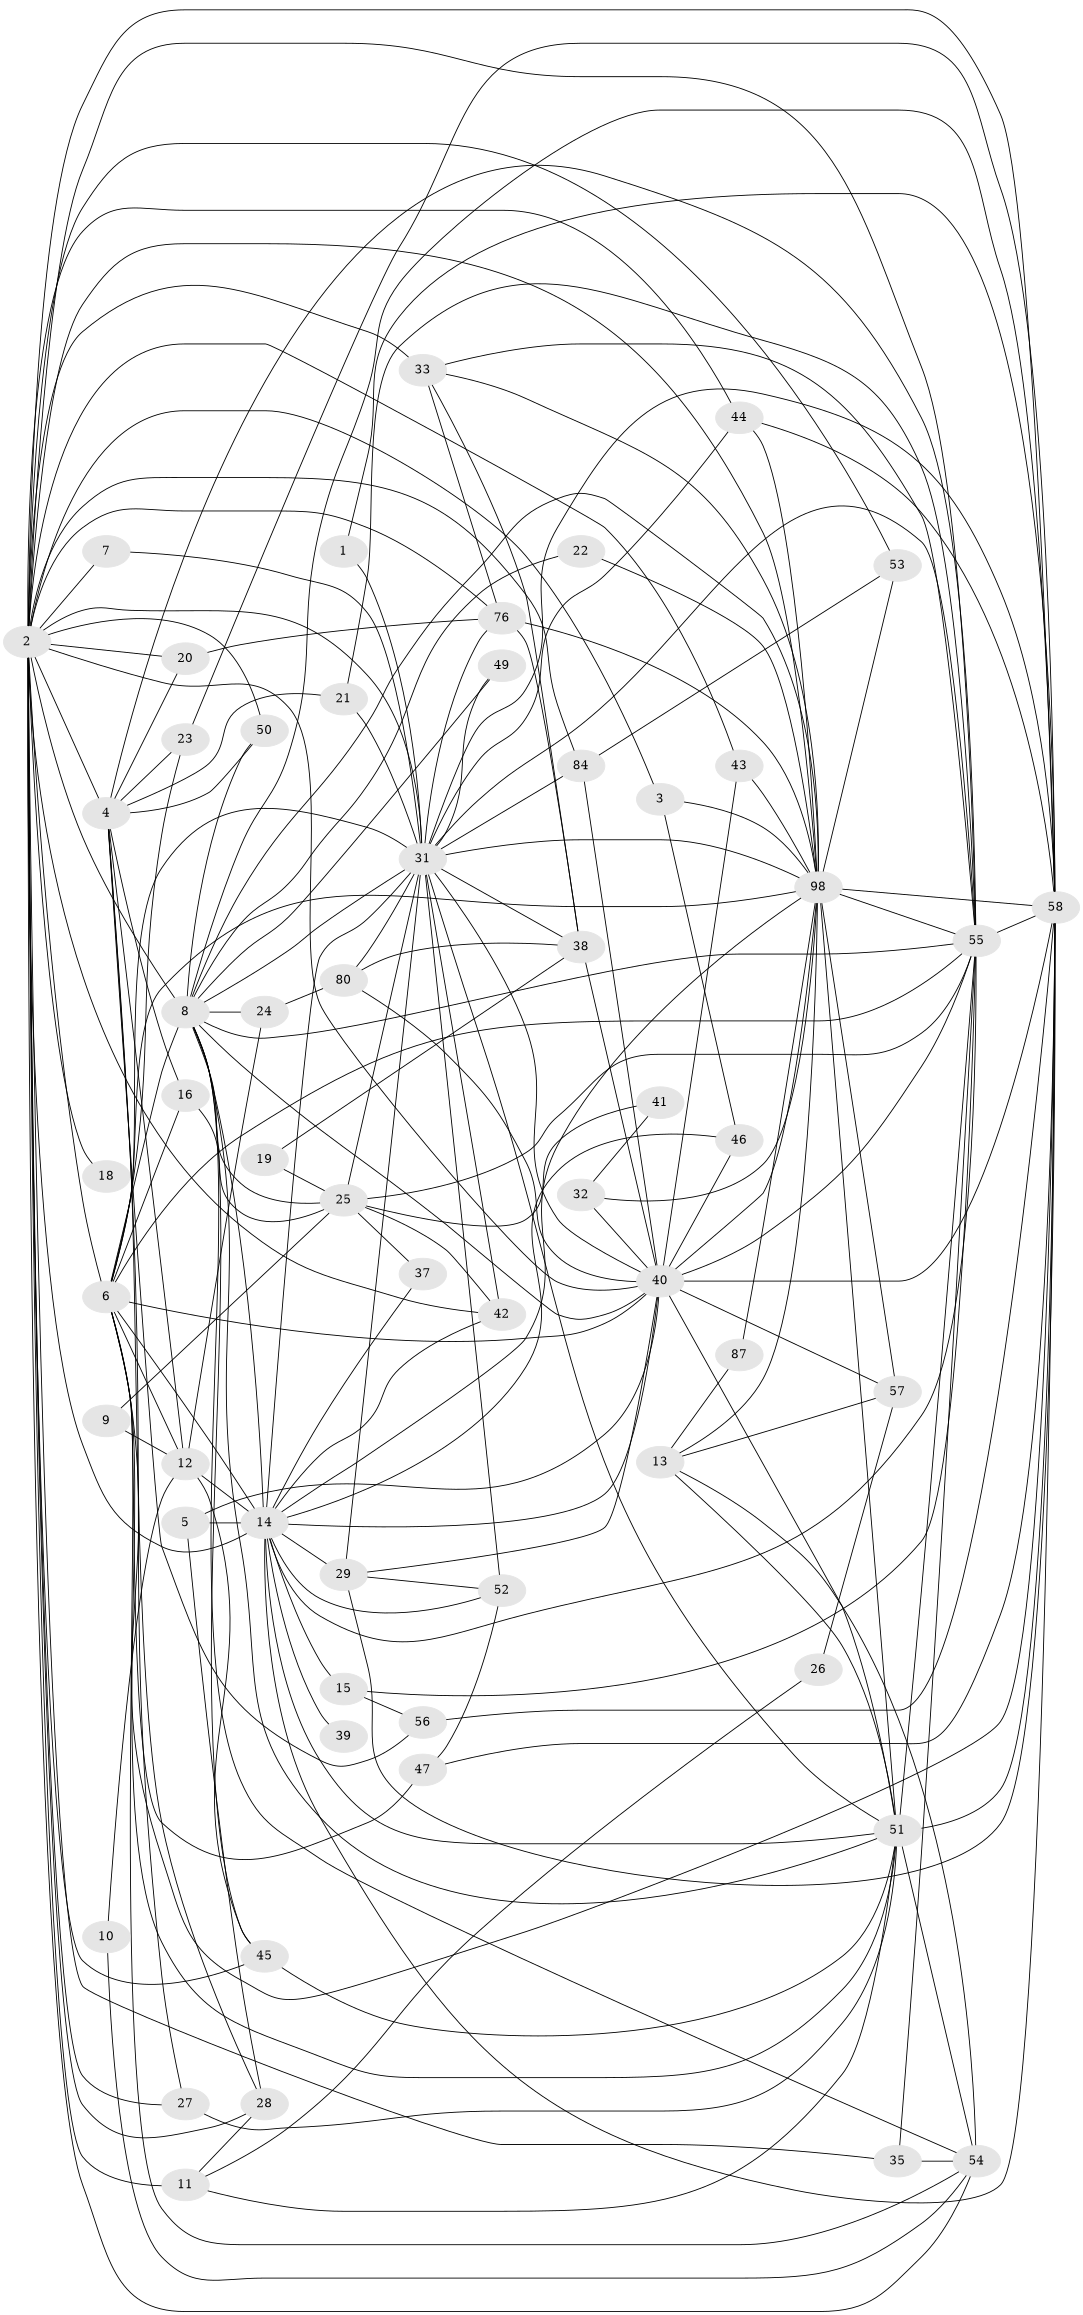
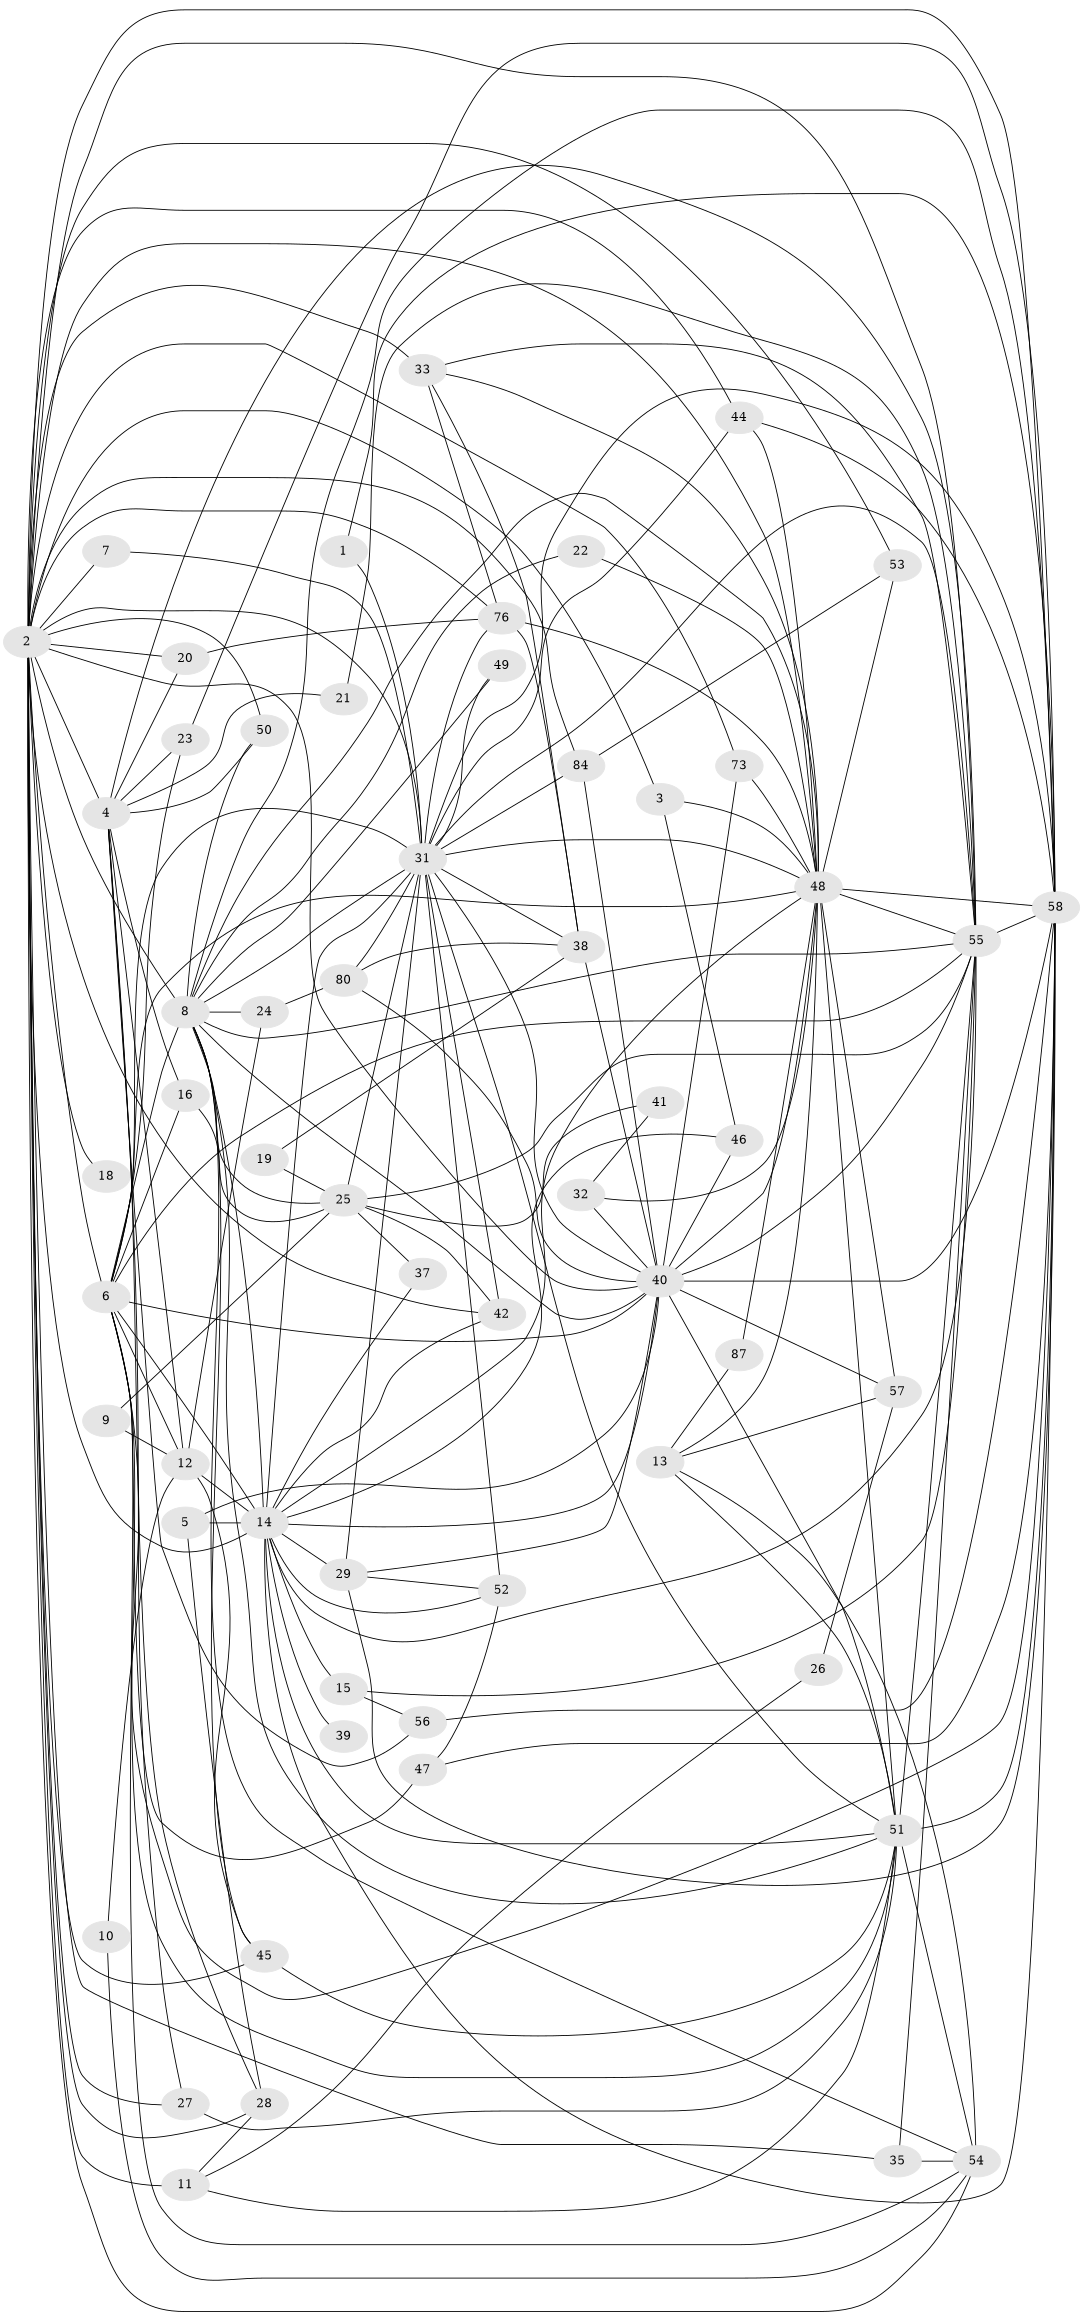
node "43": label "43" -> "73"
edge "21" -- "31": removed
node "98": label "98" -> "48"
